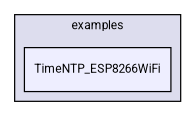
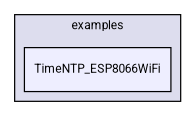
node "TimeNTP_ESP8266WiFi": label "TimeNTP_ESP8266WiFi" -> "TimeNTP_ESP8066WiFi"
